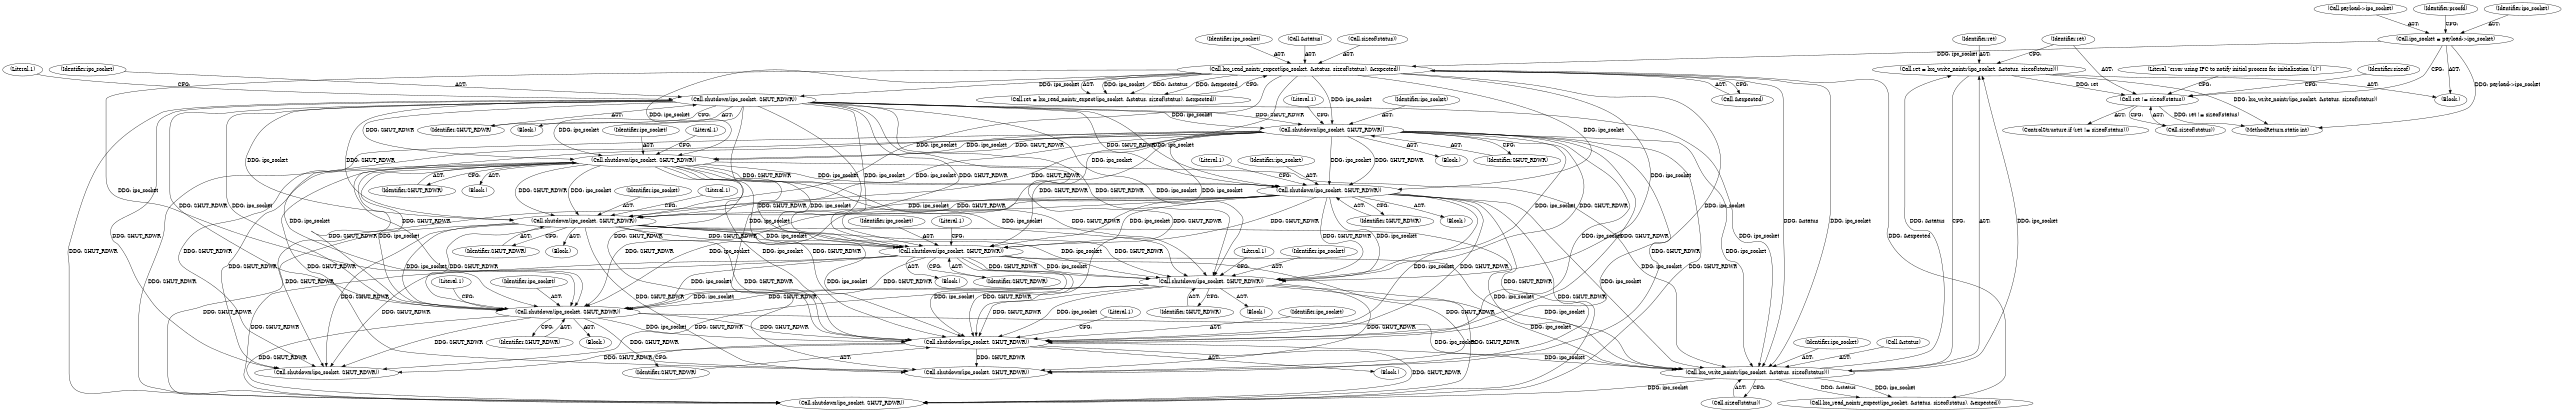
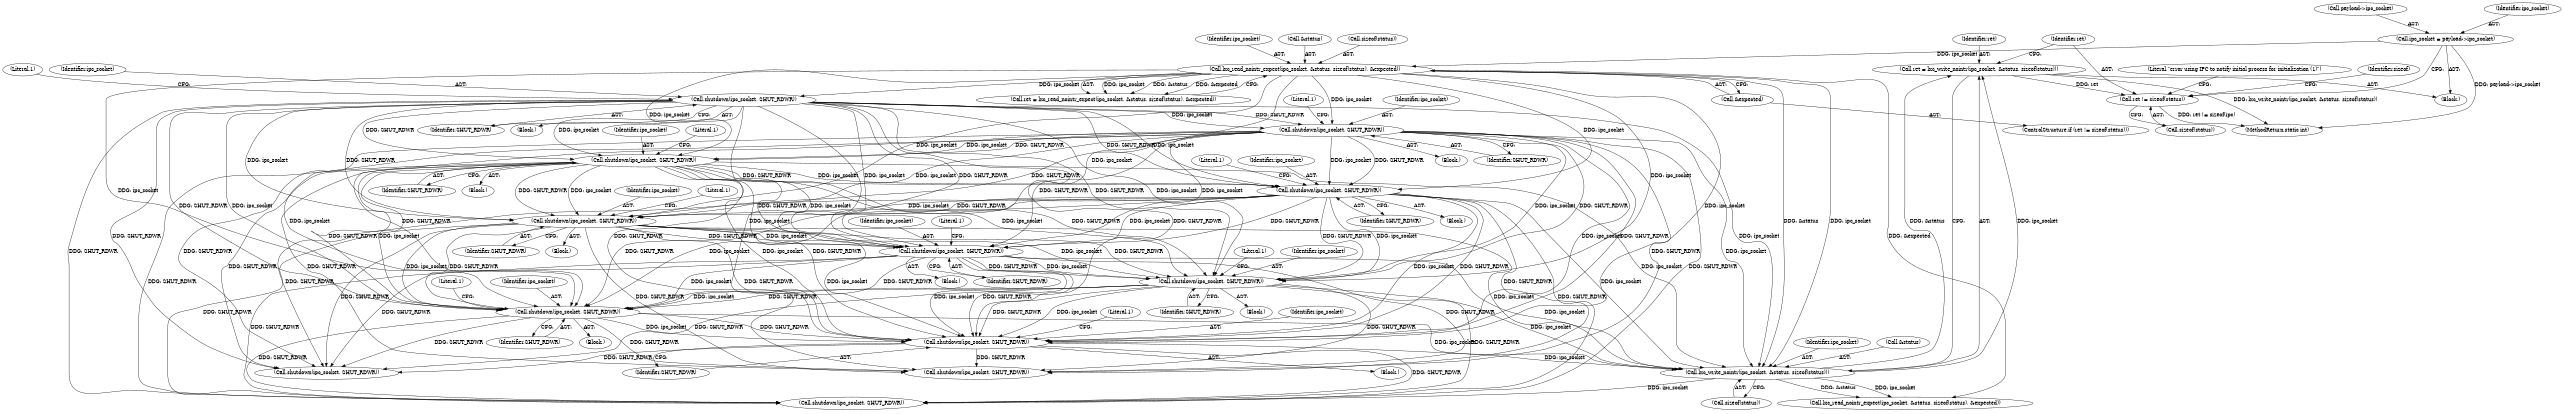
node "(Identifier,procfd)": removed
edge "(Call,ret != sizeof(status))" -> "(ControlStructure,if (ret != sizeof(status)))": now "(Call,&expected)" -> "(ControlStructure,if (ret != sizeof(status)))"
edge "(Call,ret != sizeof(status))" -> "(MethodReturn,static int)": label "DDG: ret != sizeof(status)" -> "DDG: ret != sizeof(ipc)"
